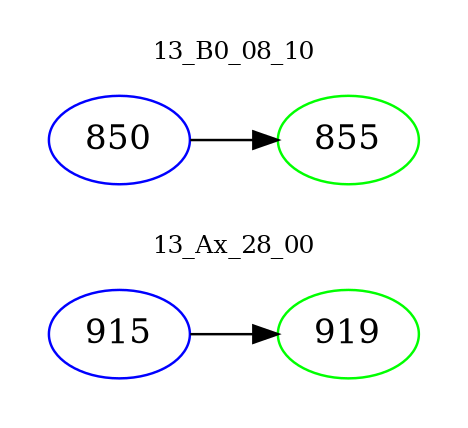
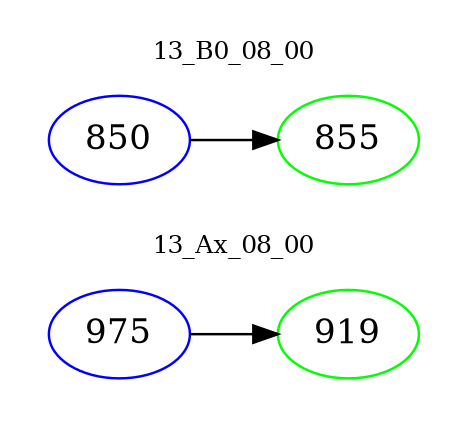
cluster "13_B0_08_10": label "13_B0_08_10" -> "13_B0_08_00"
cluster "13_Ax_28_00": label "13_Ax_28_00" -> "13_Ax_08_00"
node "915": label "915" -> "975"
